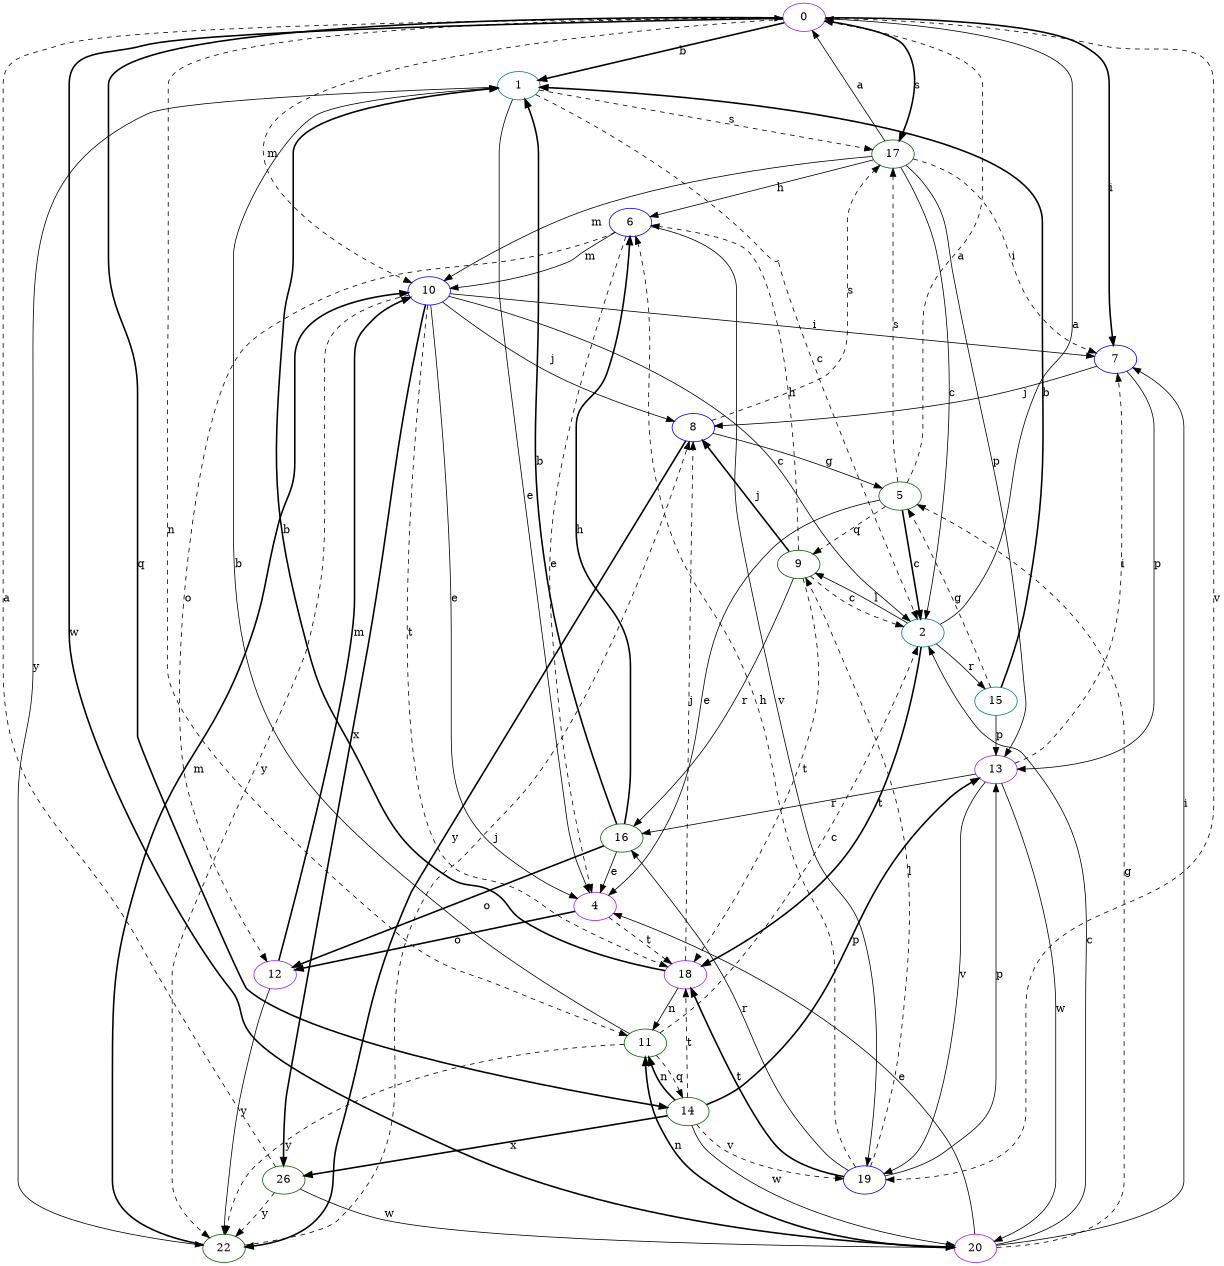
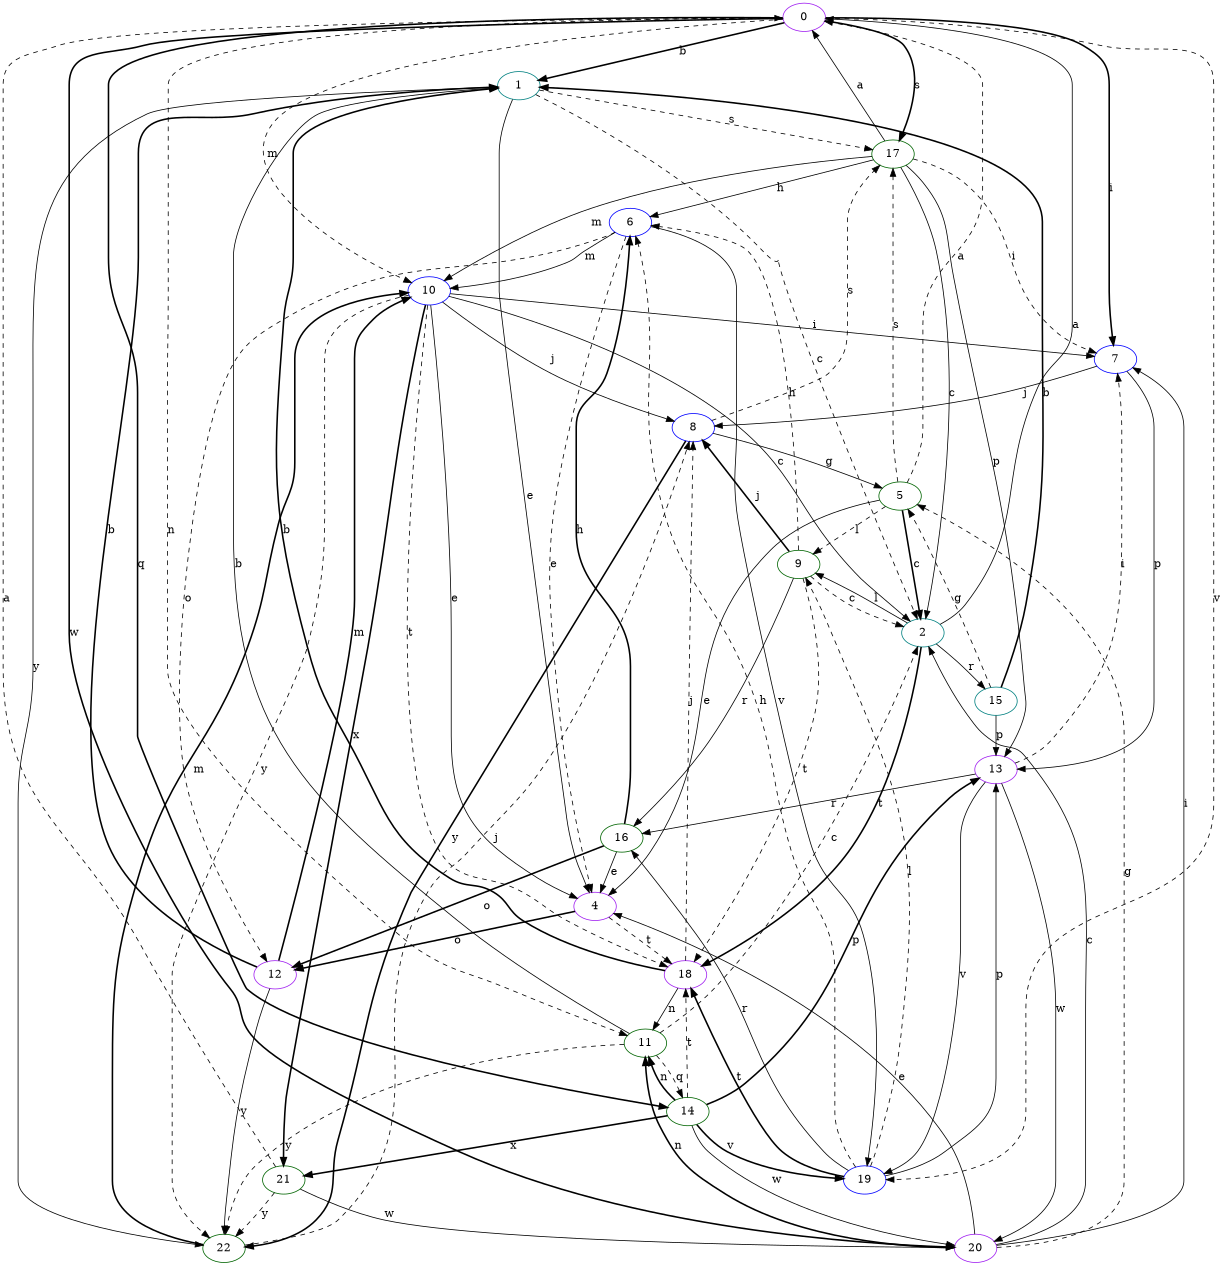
edge "16" -> "1": now "12" -> "1"
edge "5" -> "9": label "q" -> "l"
edge "14" -> "19": style dashed -> bold
node "26": label "26" -> "21"
